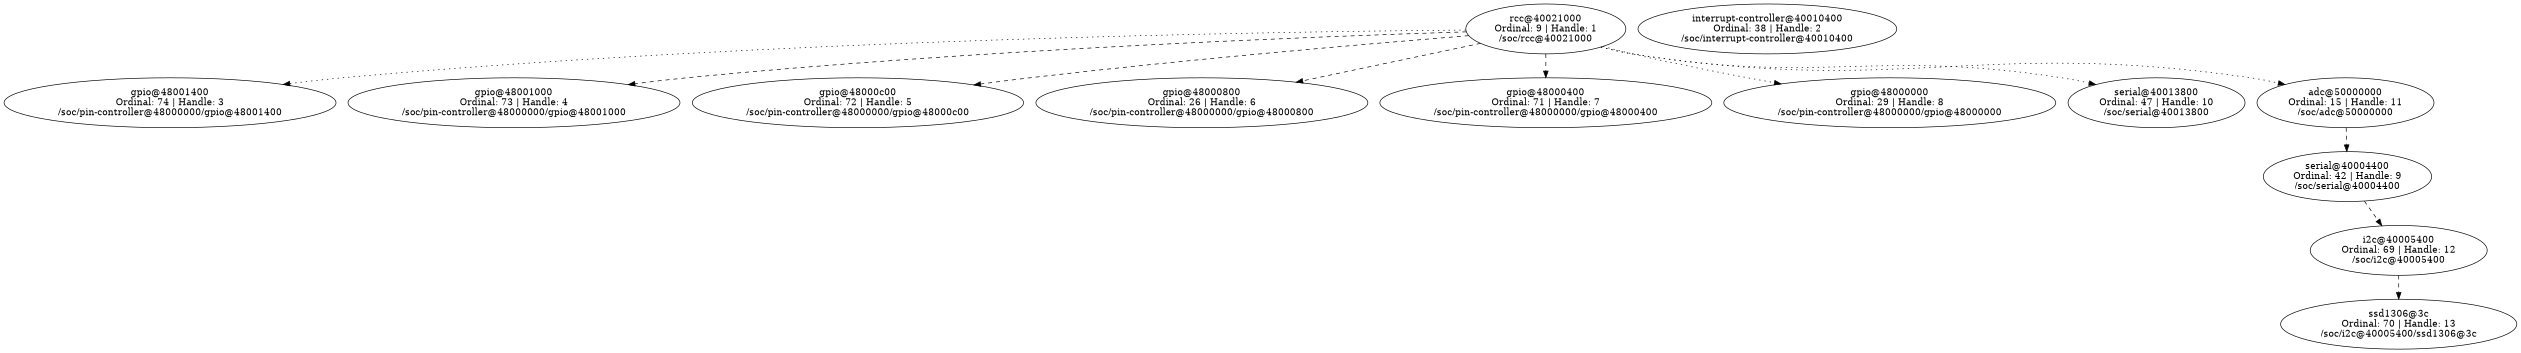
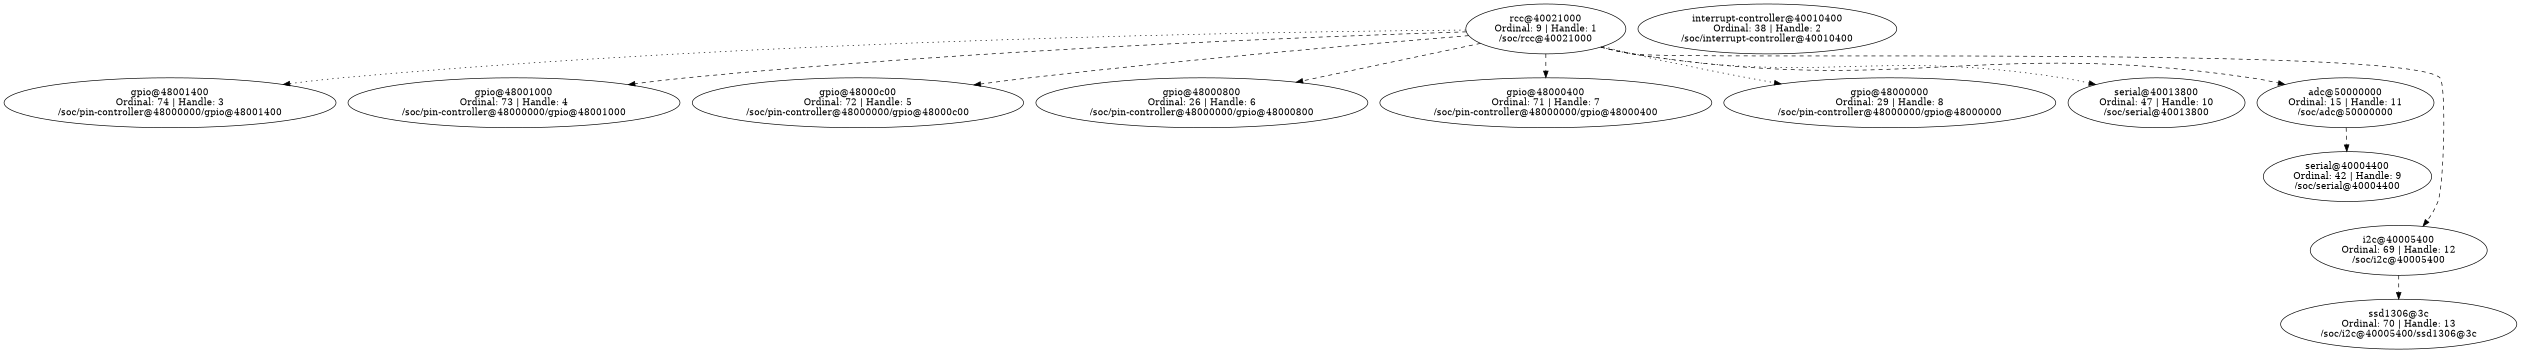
edge "rcc@40021000 Ordinal: 9 | Handle: 1 /soc/rcc@40021000" -> "adc@50000000 Ordinal: 15 | Handle: 11 /soc/adc@50000000": style dotted -> dashed
edge "serial@40004400 Ordinal: 42 | Handle: 9 /soc/serial@40004400" -> "i2c@40005400 Ordinal: 69 | Handle: 12 /soc/i2c@40005400": now "rcc@40021000 Ordinal: 9 | Handle: 1 /soc/rcc@40021000" -> "i2c@40005400 Ordinal: 69 | Handle: 12 /soc/i2c@40005400"
